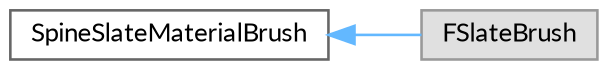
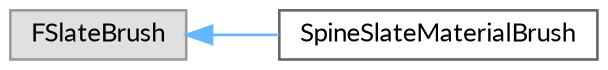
edge "FSlateBrush" -> "SpineSlateMaterialBrush": reversed
